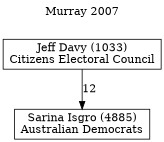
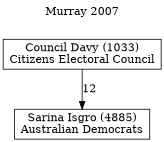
node "Jeff Davy (1033) Citizens Electoral Council": label "Jeff Davy (1033) Citizens Electoral Council" -> "Council Davy (1033) Citizens Electoral Council"
